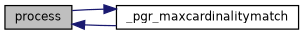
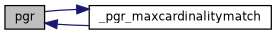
node "process": label "process" -> "pgr"
